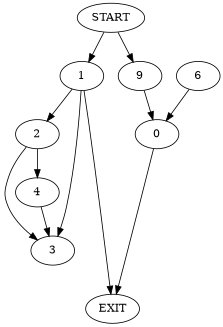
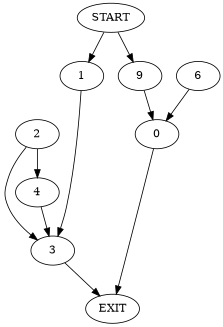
edge "1" -> "2": removed
edge "1" -> "EXIT": now "3" -> "EXIT"
